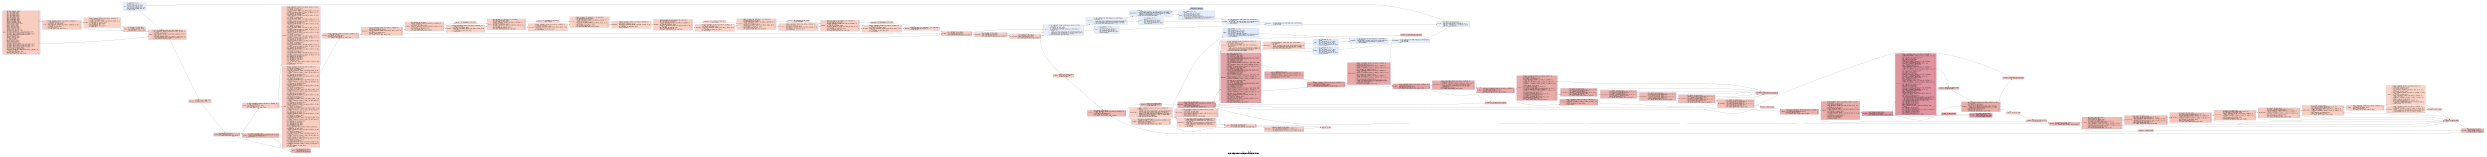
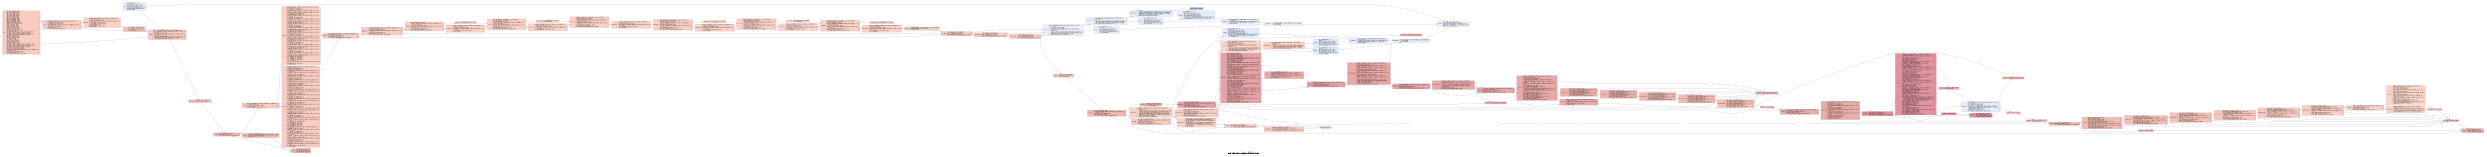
node "for.end233:": fillcolor #d0473d70 -> #c5d6f270
